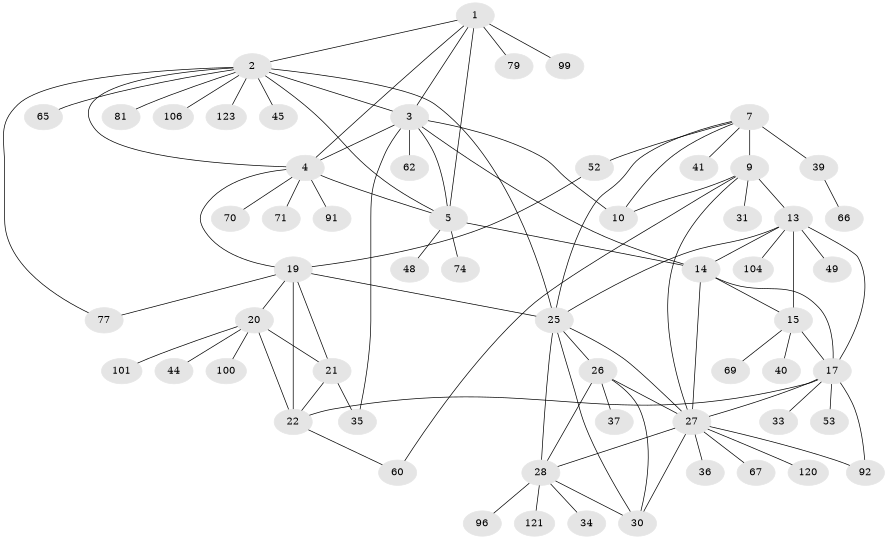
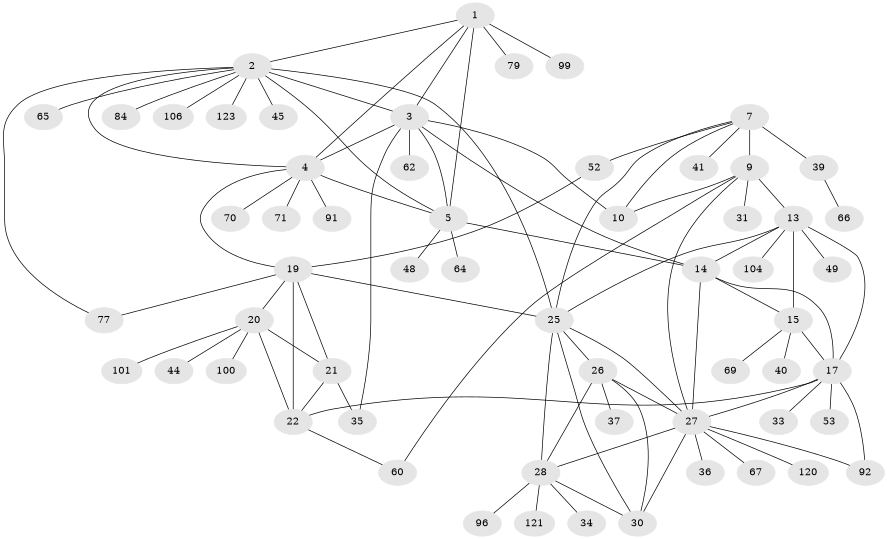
node "81": label "81" -> "84"
node "74": label "74" -> "64"
